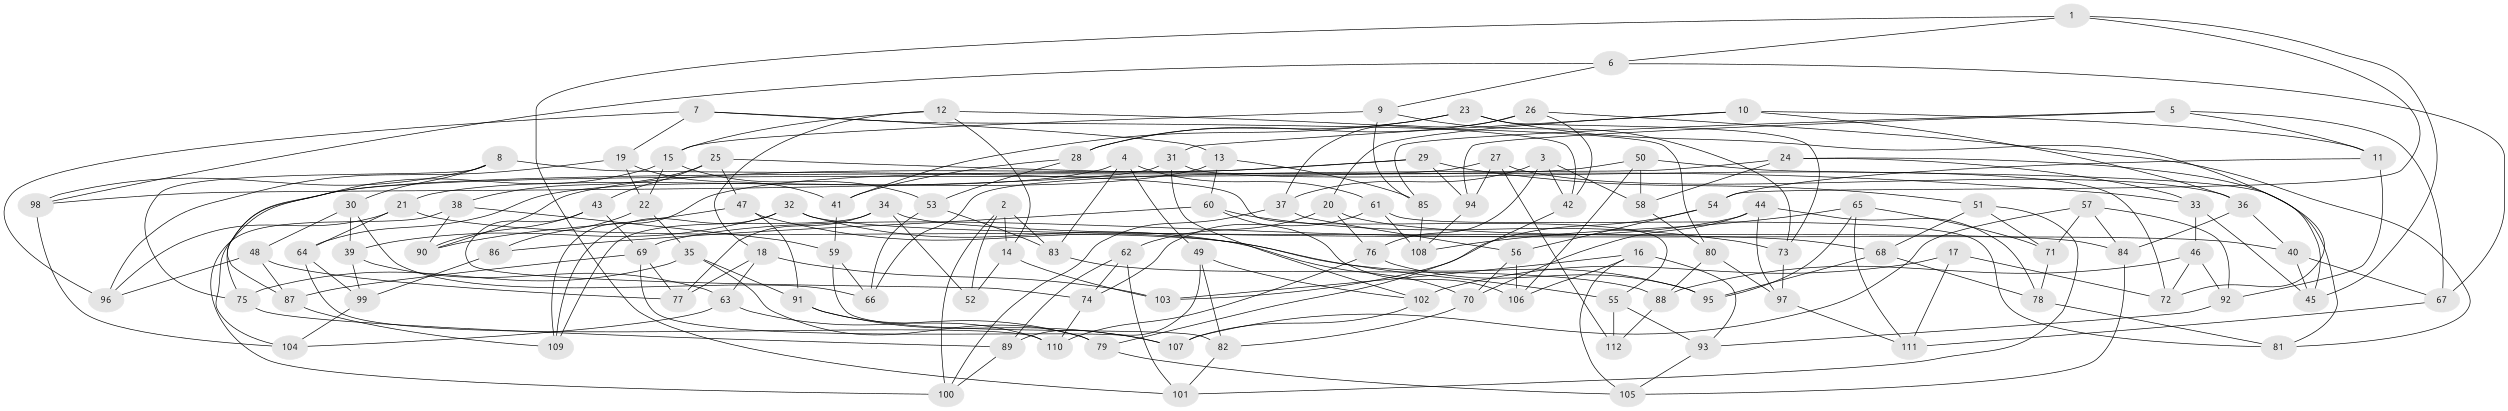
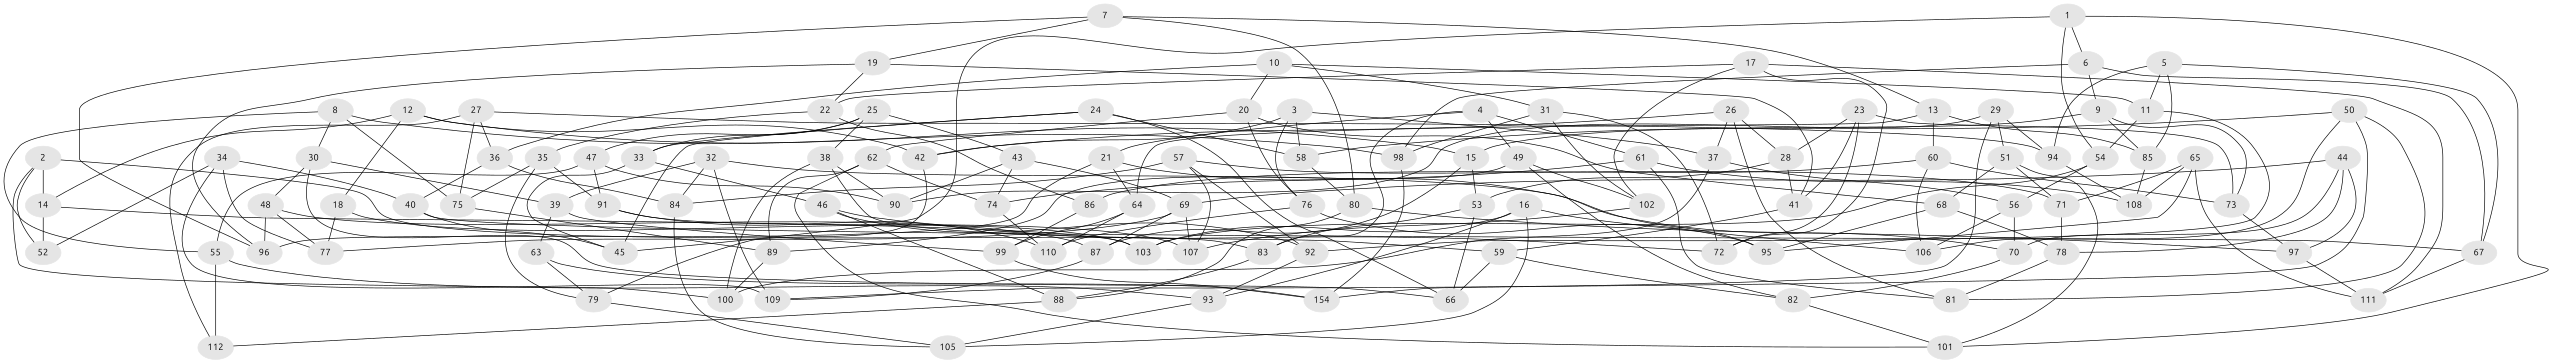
edge "15" -- "22": now "17" -- "22"
edge "18" -- "63": removed
node "104": label "104" -> "154"
